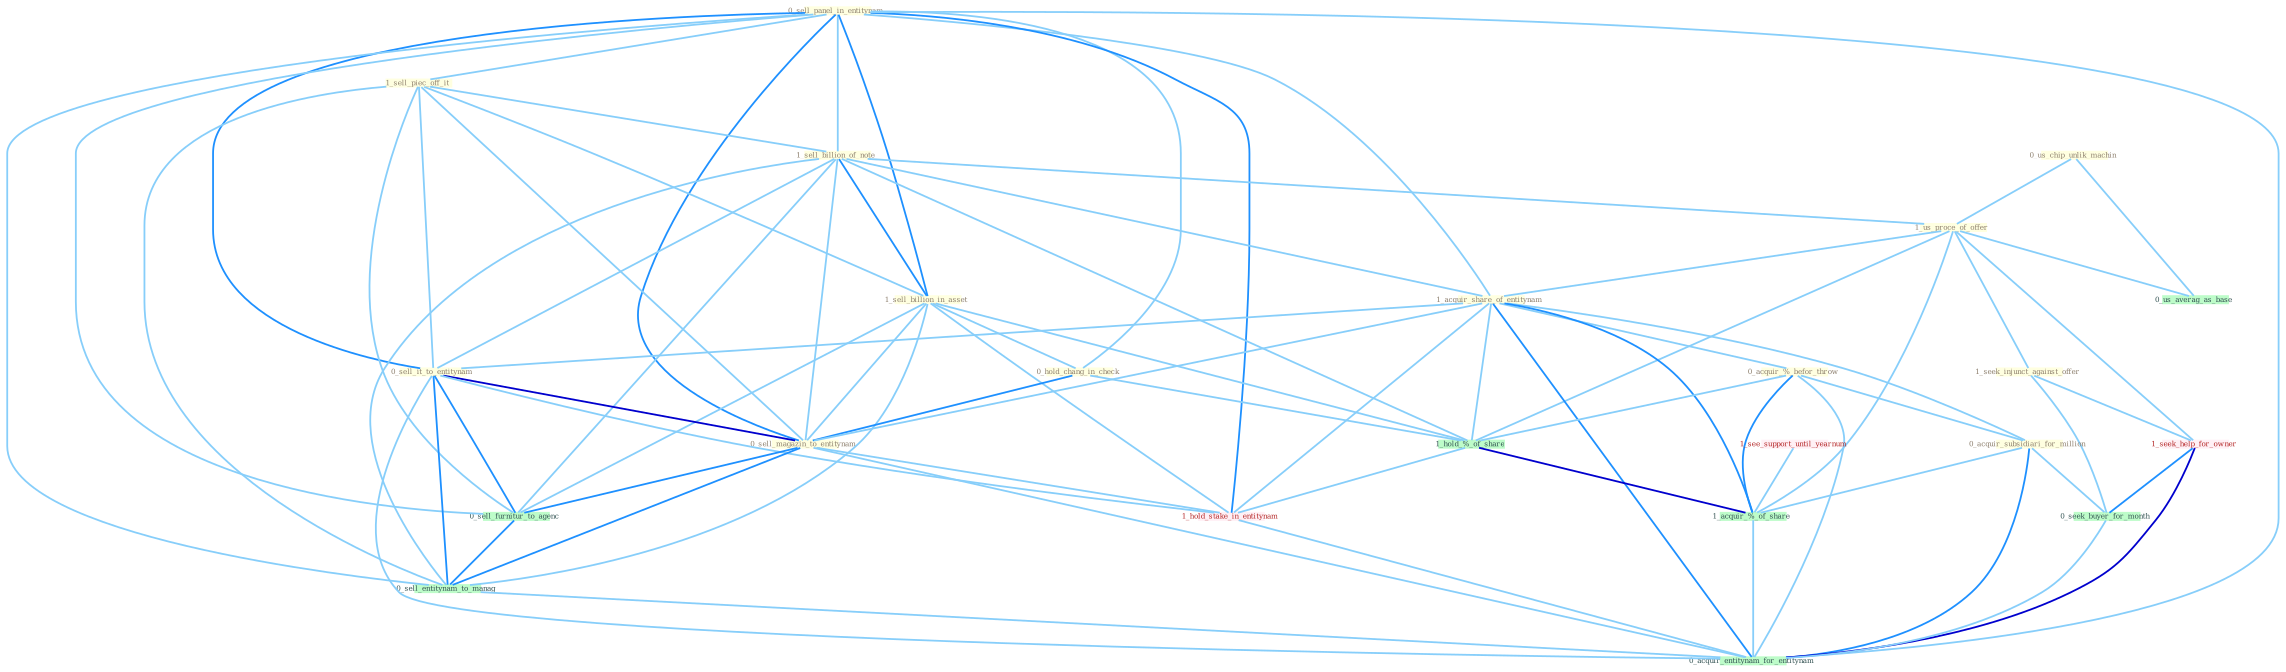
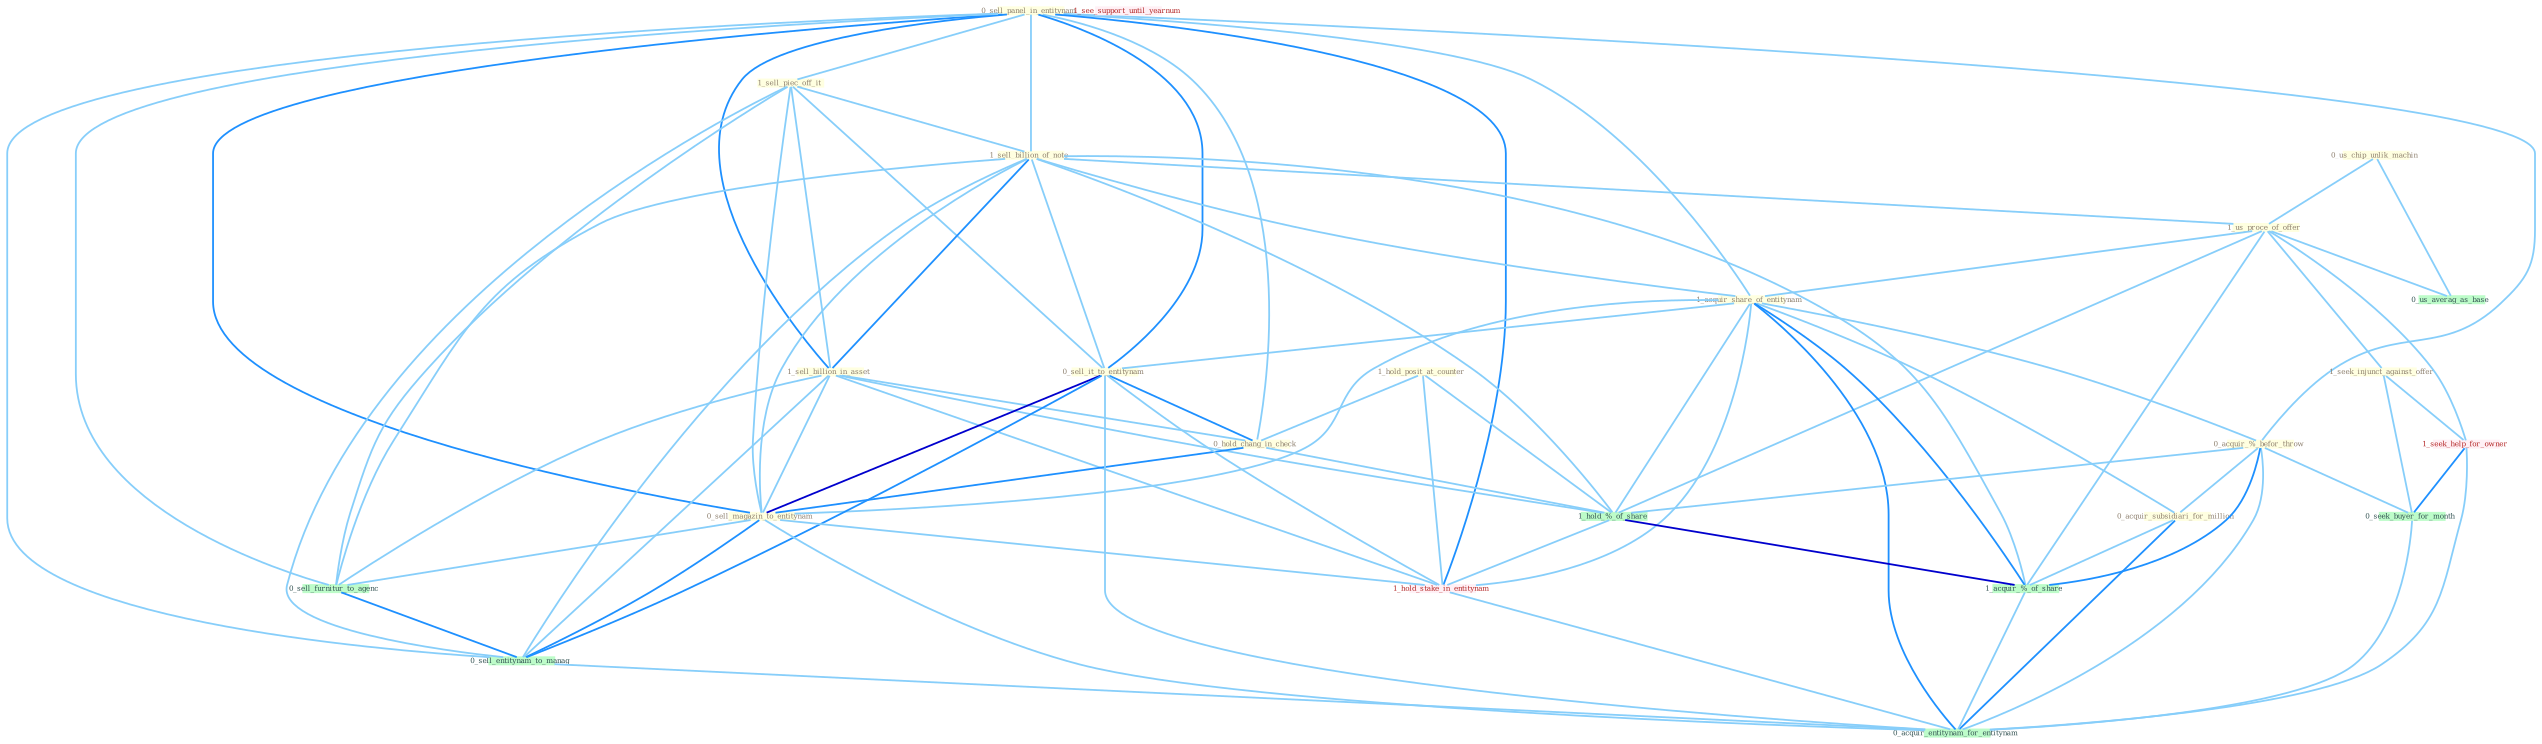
edge "0_sell_panel_in_entitynam" -- "0_acquir_entitynam_for_entitynam": now "0_sell_panel_in_entitynam" -- "0_acquir_%_befor_throw"
node "1_hold_posit_at_counter": added
edge "0_sell_it_to_entitynam" -- "0_sell_furnitur_to_agenc": now "0_sell_it_to_entitynam" -- "0_hold_chang_in_check"
edge "0_sell_magazin_to_entitynam" -- "0_sell_furnitur_to_agenc": color #1e90ff -> #87cefa
edge "1_see_support_until_yearnum" -- "1_acquir_%_of_share": now "1_sell_billion_of_note" -- "1_acquir_%_of_share"
edge "0_acquir_subsidiari_for_million" -- "0_seek_buyer_for_month": now "0_acquir_%_befor_throw" -- "0_seek_buyer_for_month"
edge "1_seek_help_for_owner" -- "0_acquir_entitynam_for_entitynam": color #0000cd -> #87cefa
